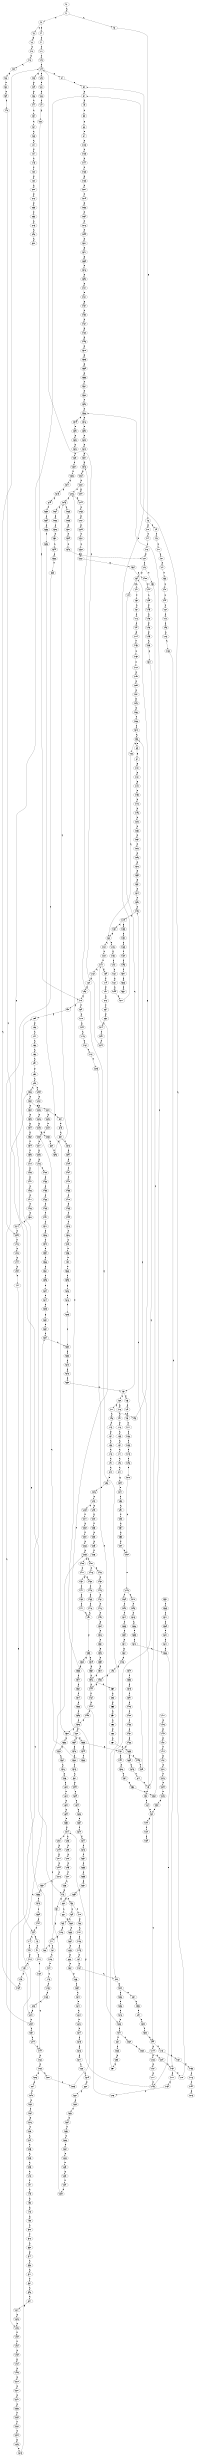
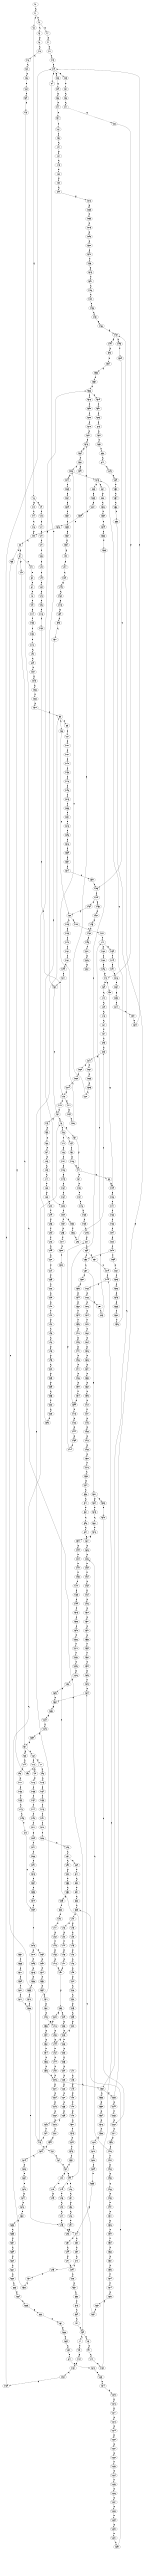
edge "S320" -> "S340": added, label "G"
